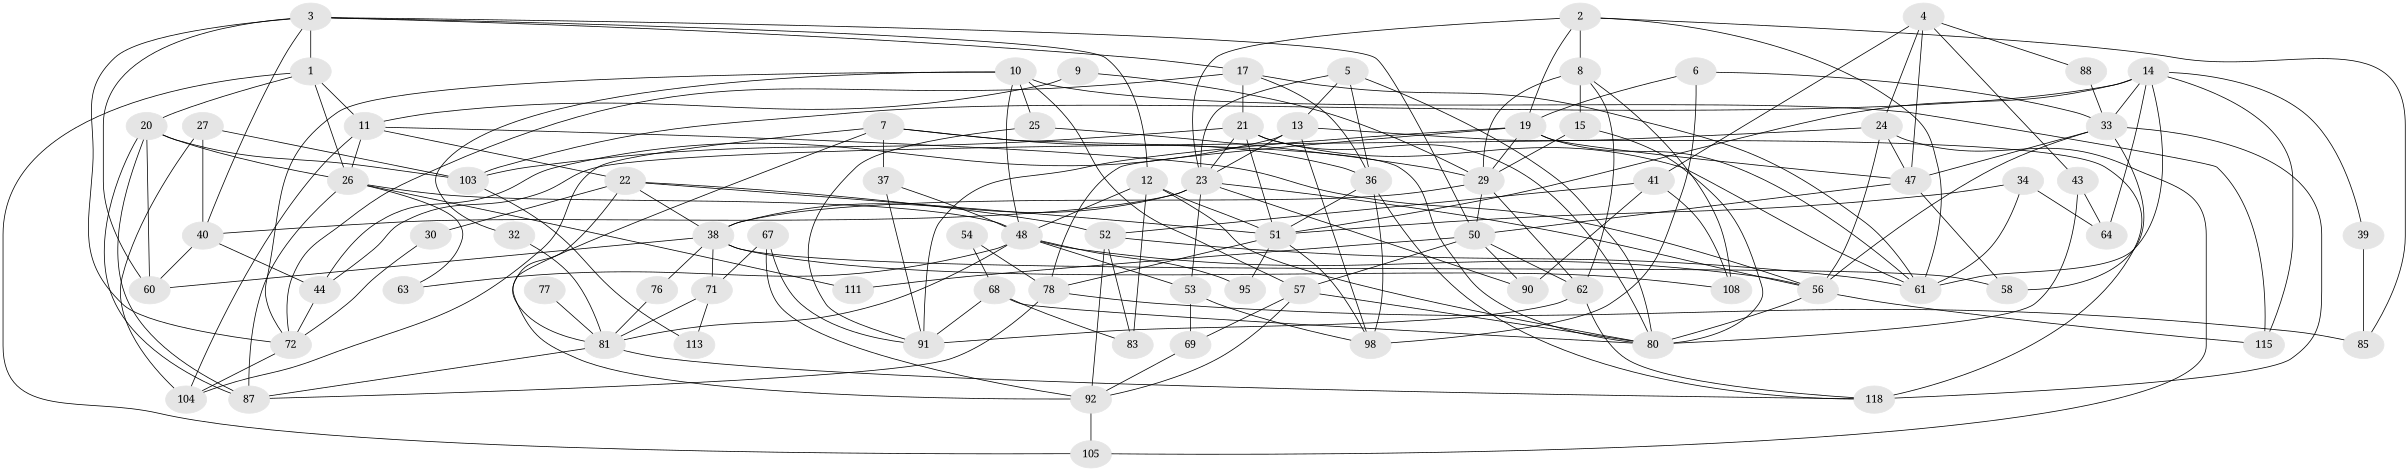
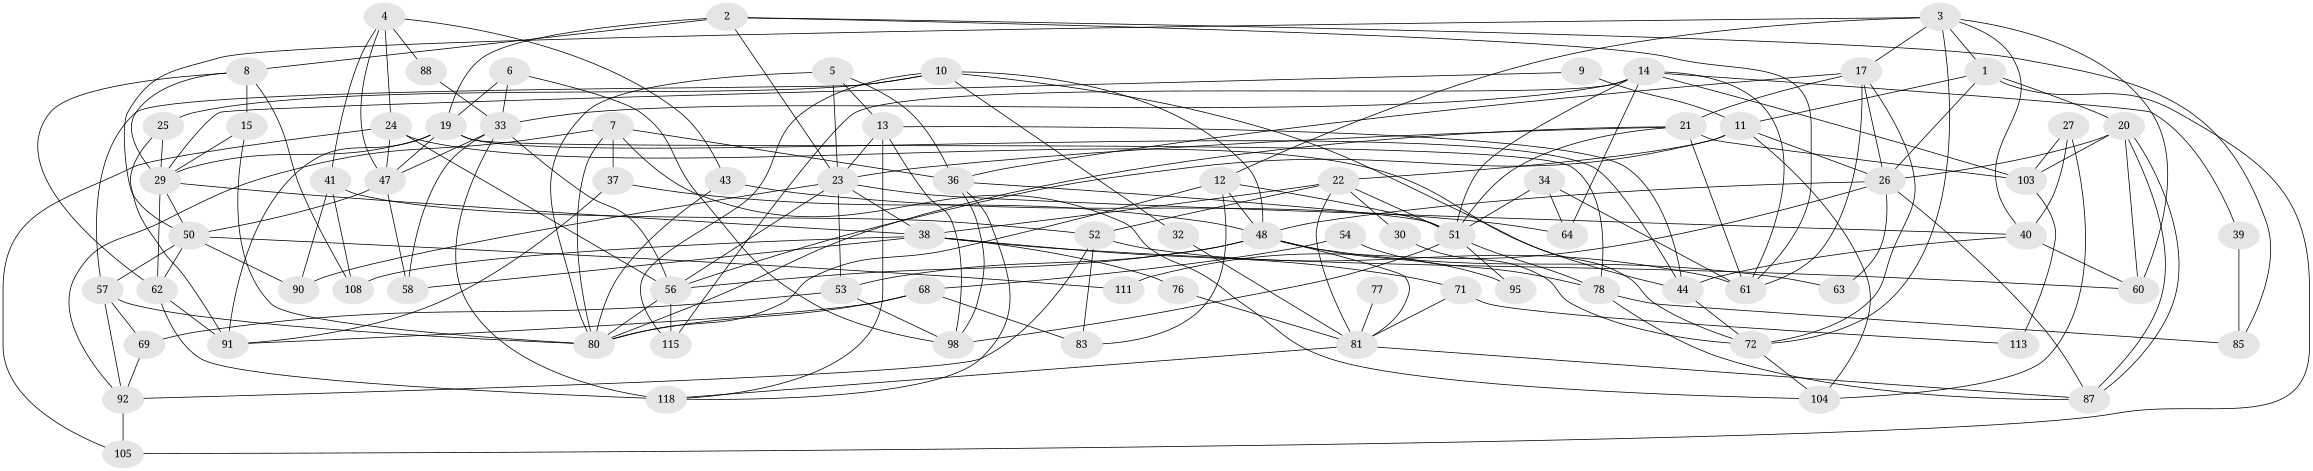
edge "17" -- "26": added
edge "19" -- "61": now "19" -- "44"
node "67": removed
